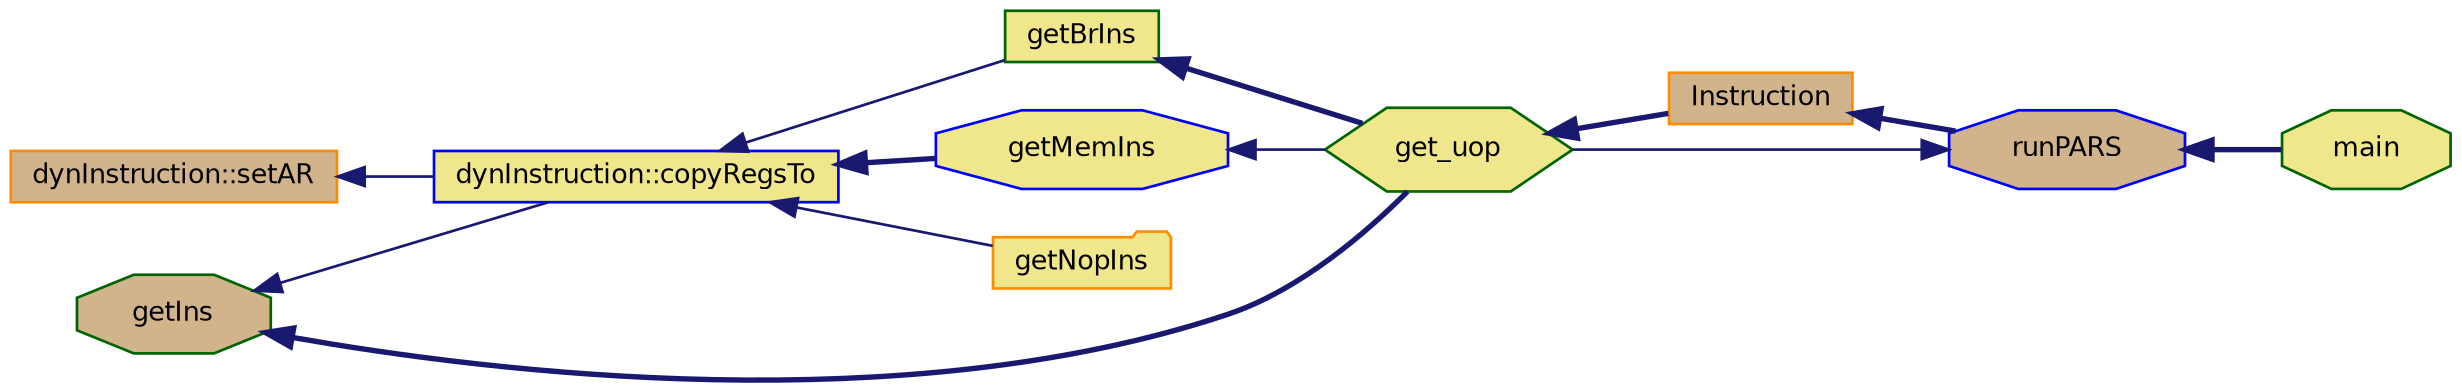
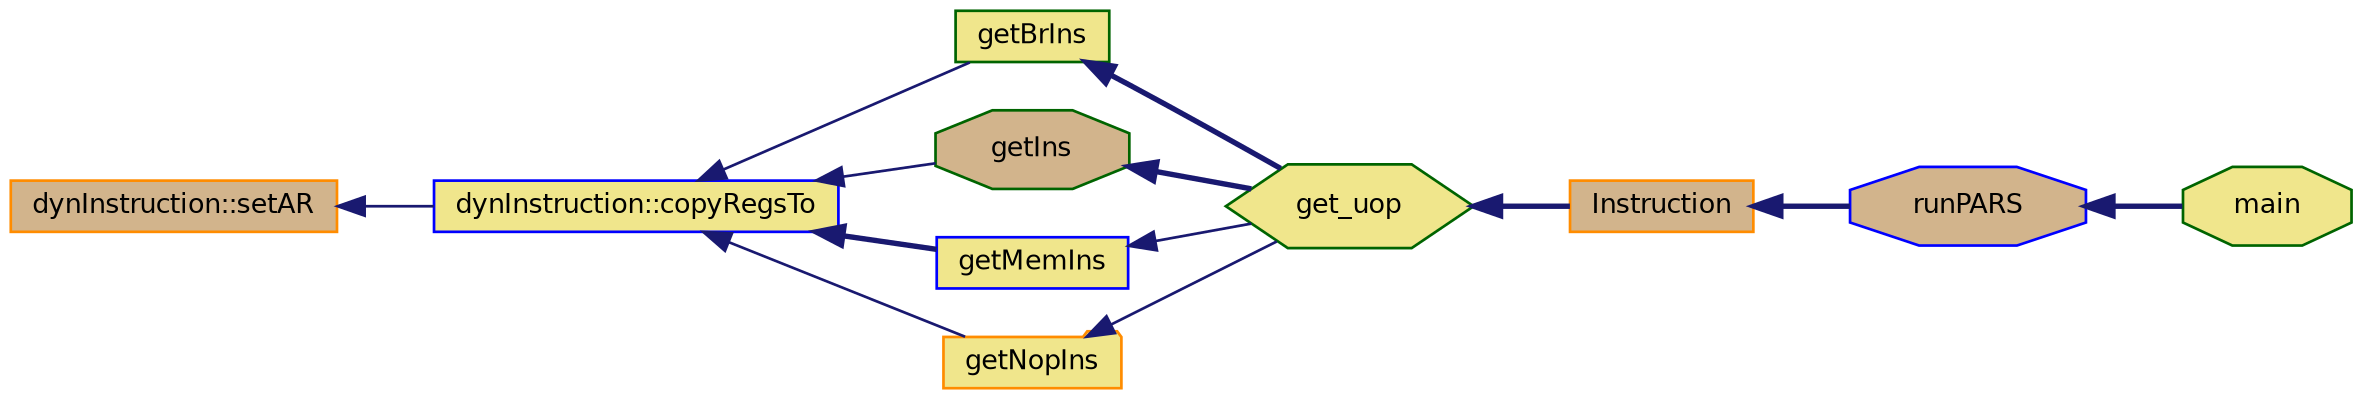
node "getMemIns": shape octagon -> box
edge "get_uop" -> "runPARS": now "get_uop" -> "getNopIns"
edge "dynInstruction::copyRegsTo" -> "getIns": reversed
